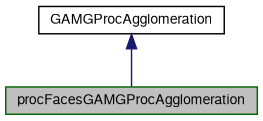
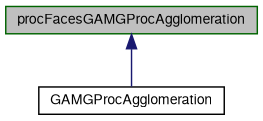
edge "procFacesGAMGProcAgglomeration" -> "GAMGProcAgglomeration": reversed
